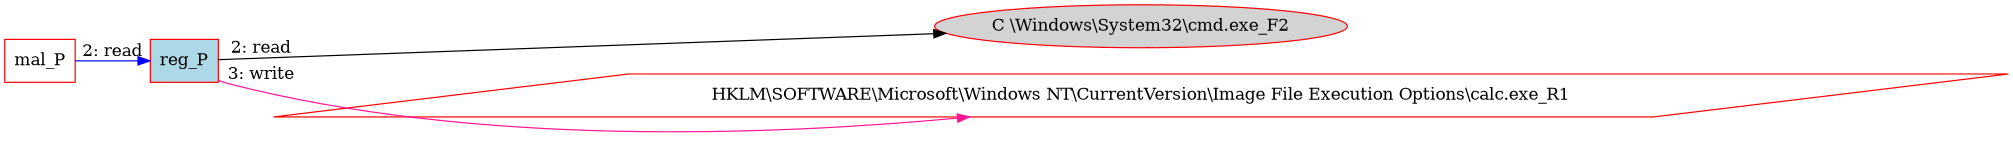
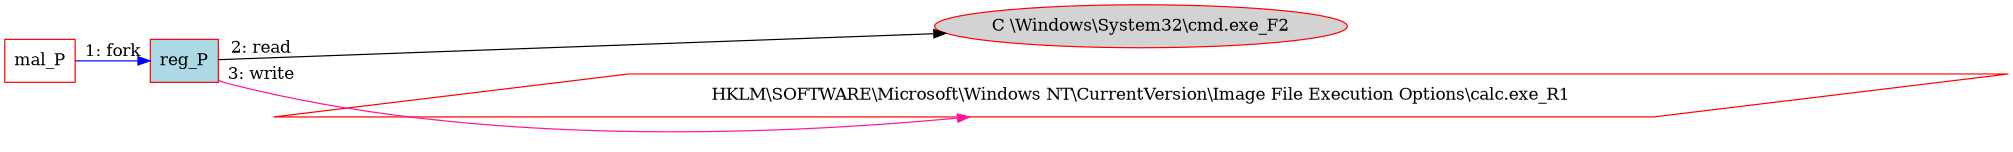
edge "mal_P" -> "reg_P": label "2: read" -> "1: fork"
